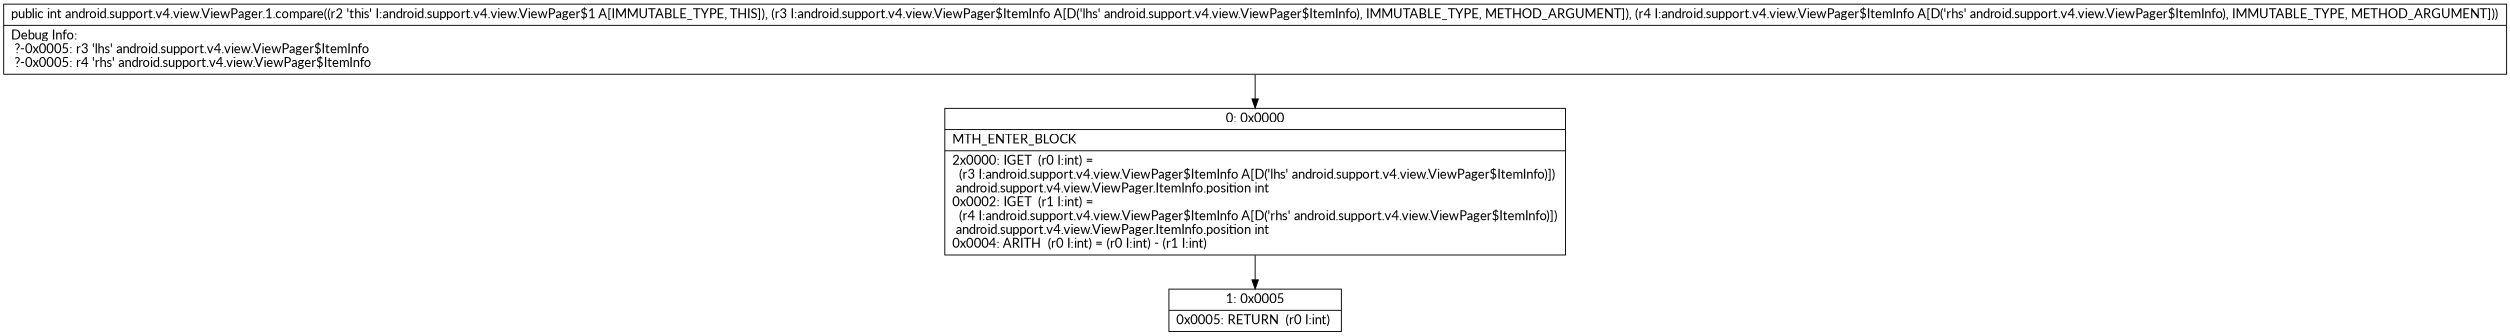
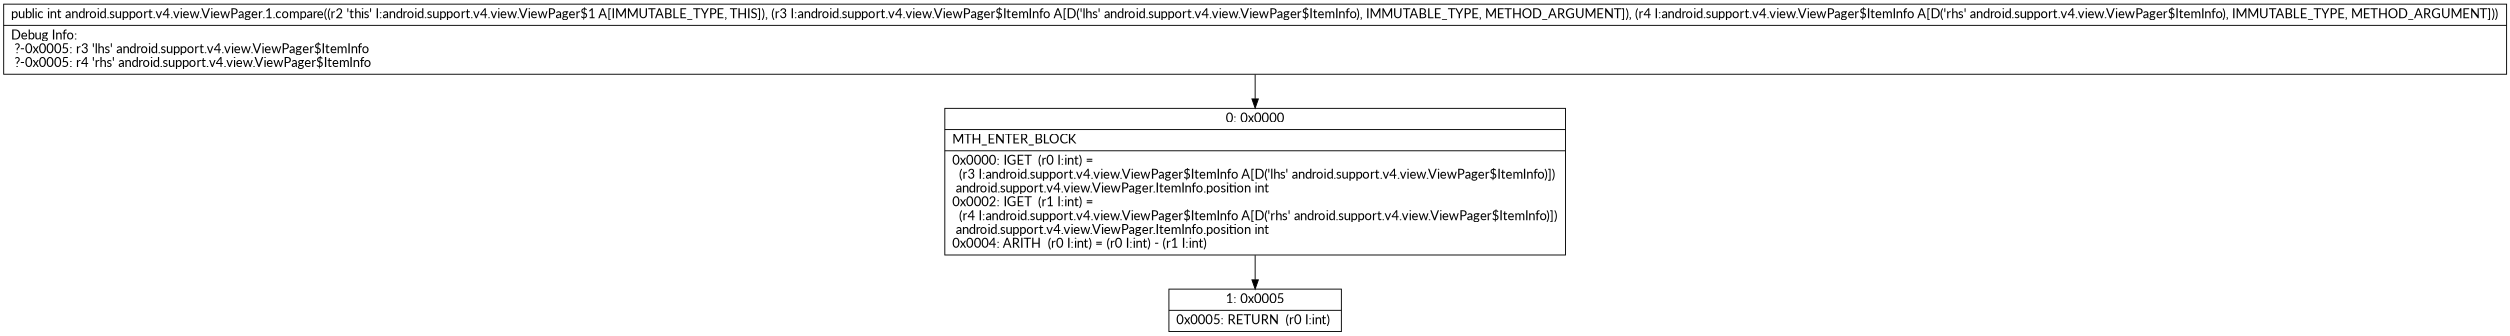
node "0: 0x0000": text "2x0000: IGET  (r0 I:int) =" -> "0x0000: IGET  (r0 I:int) ="
